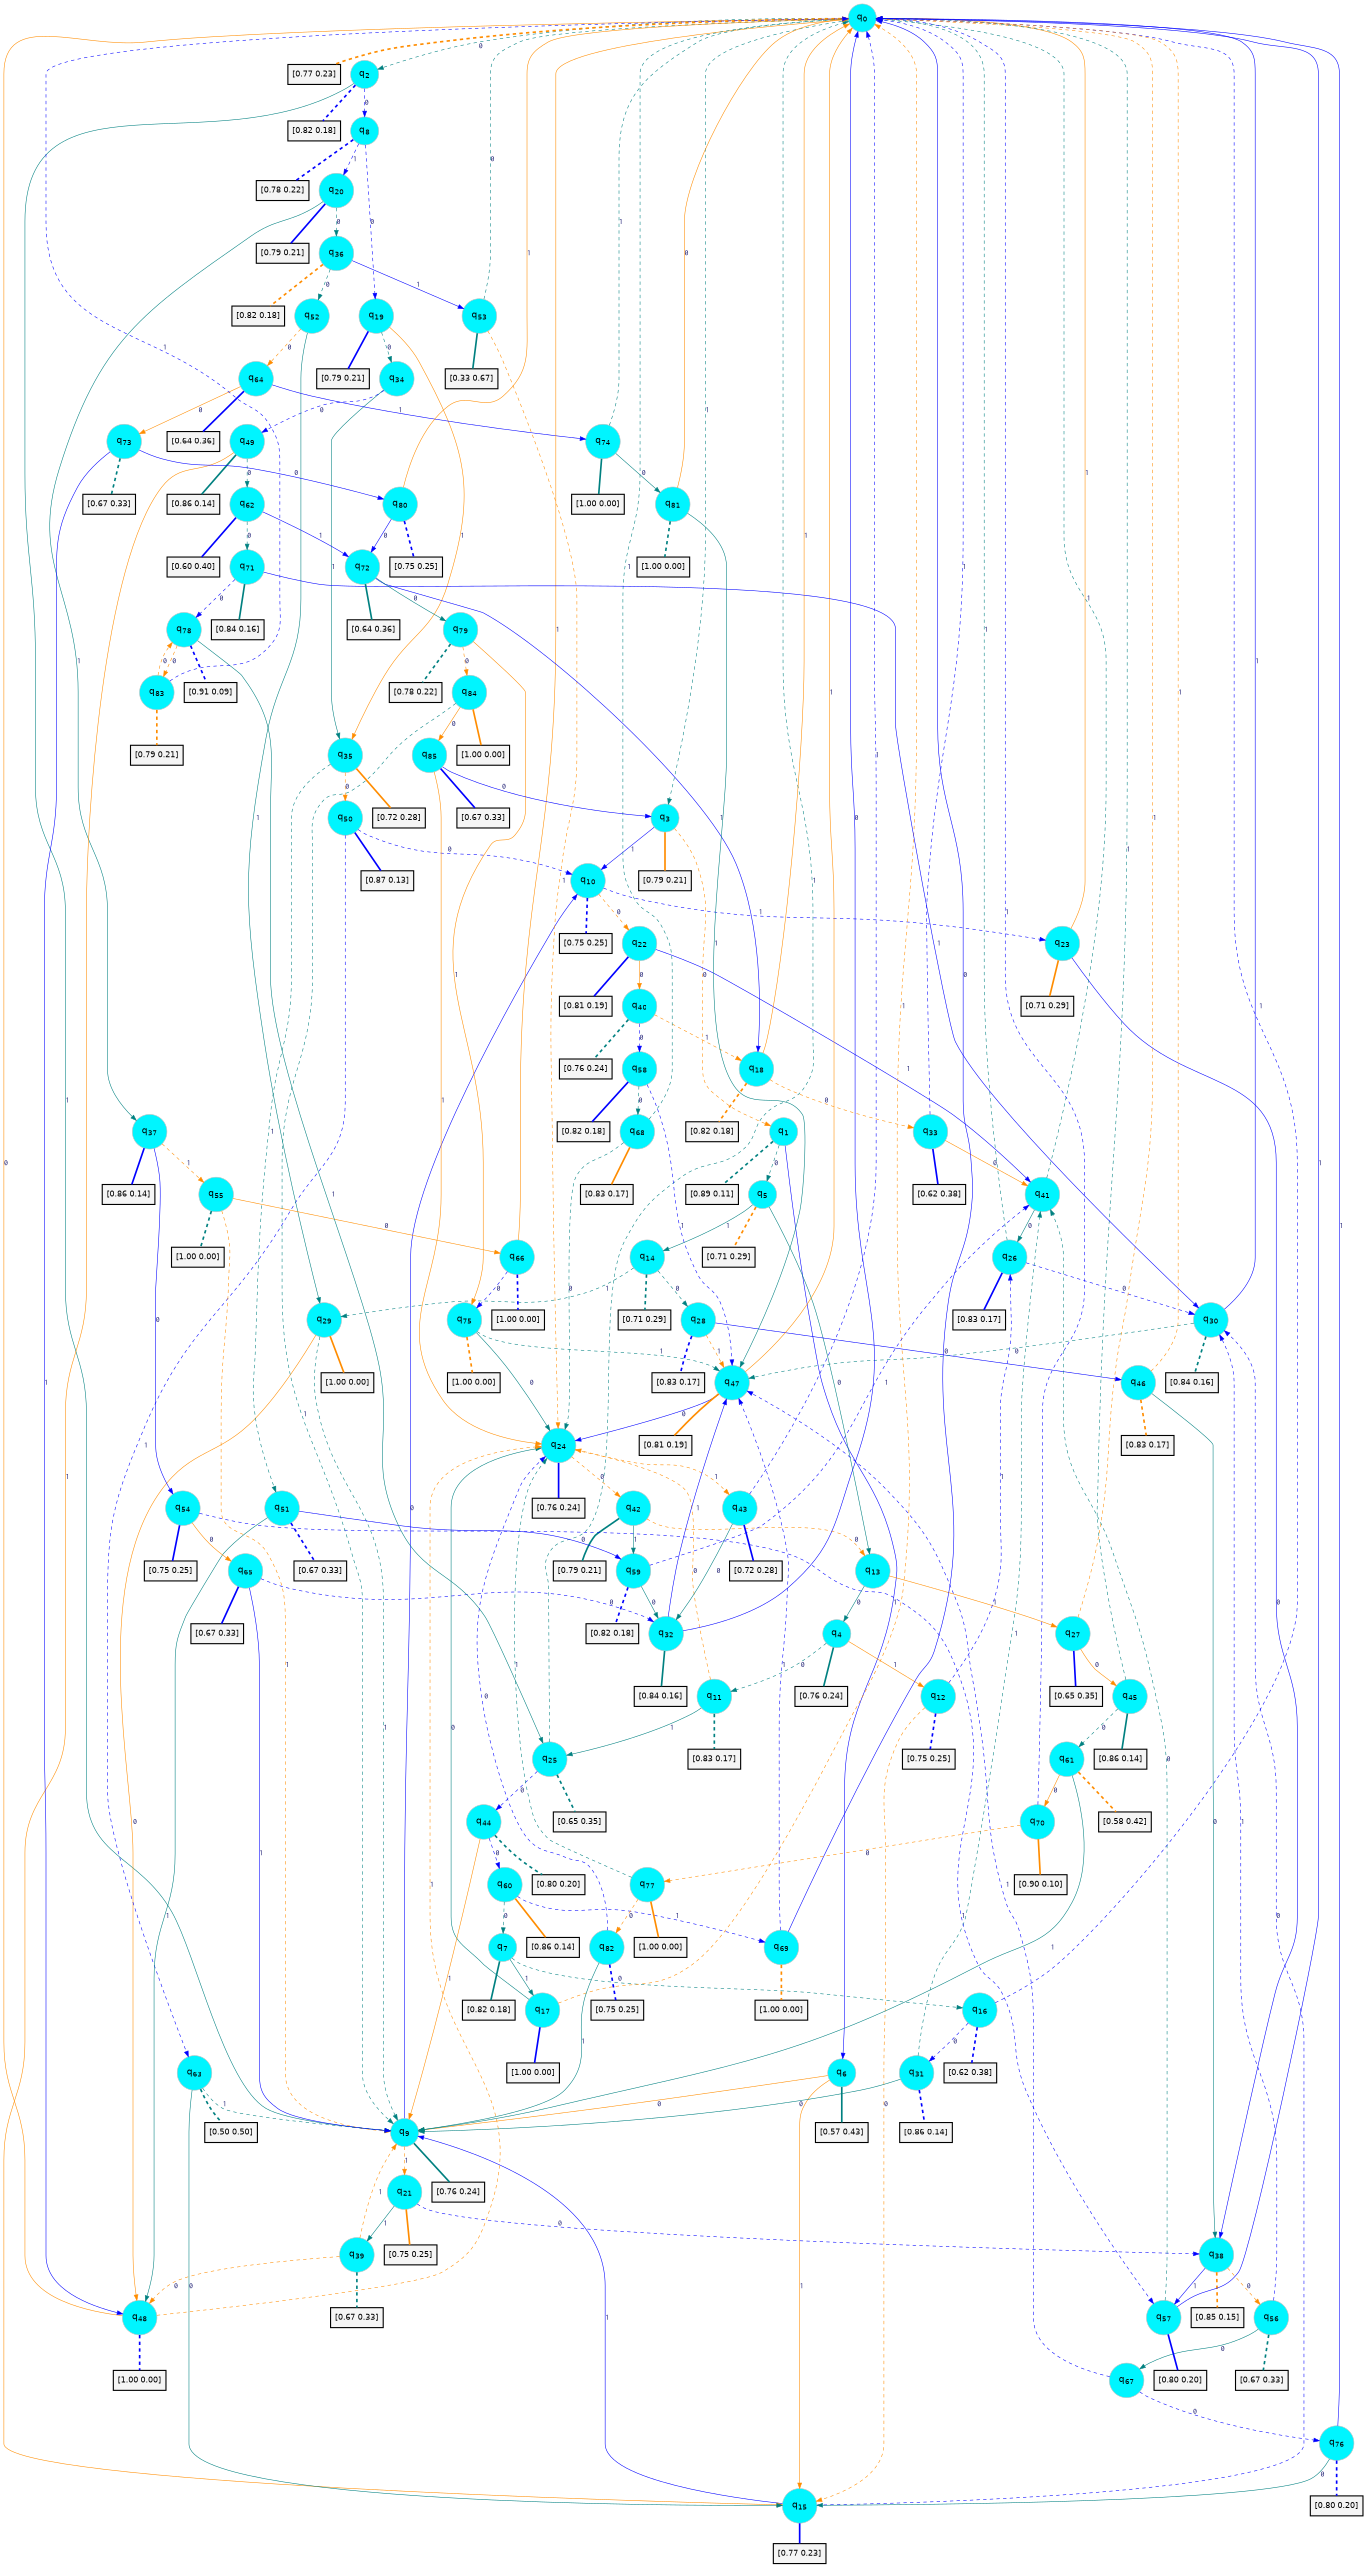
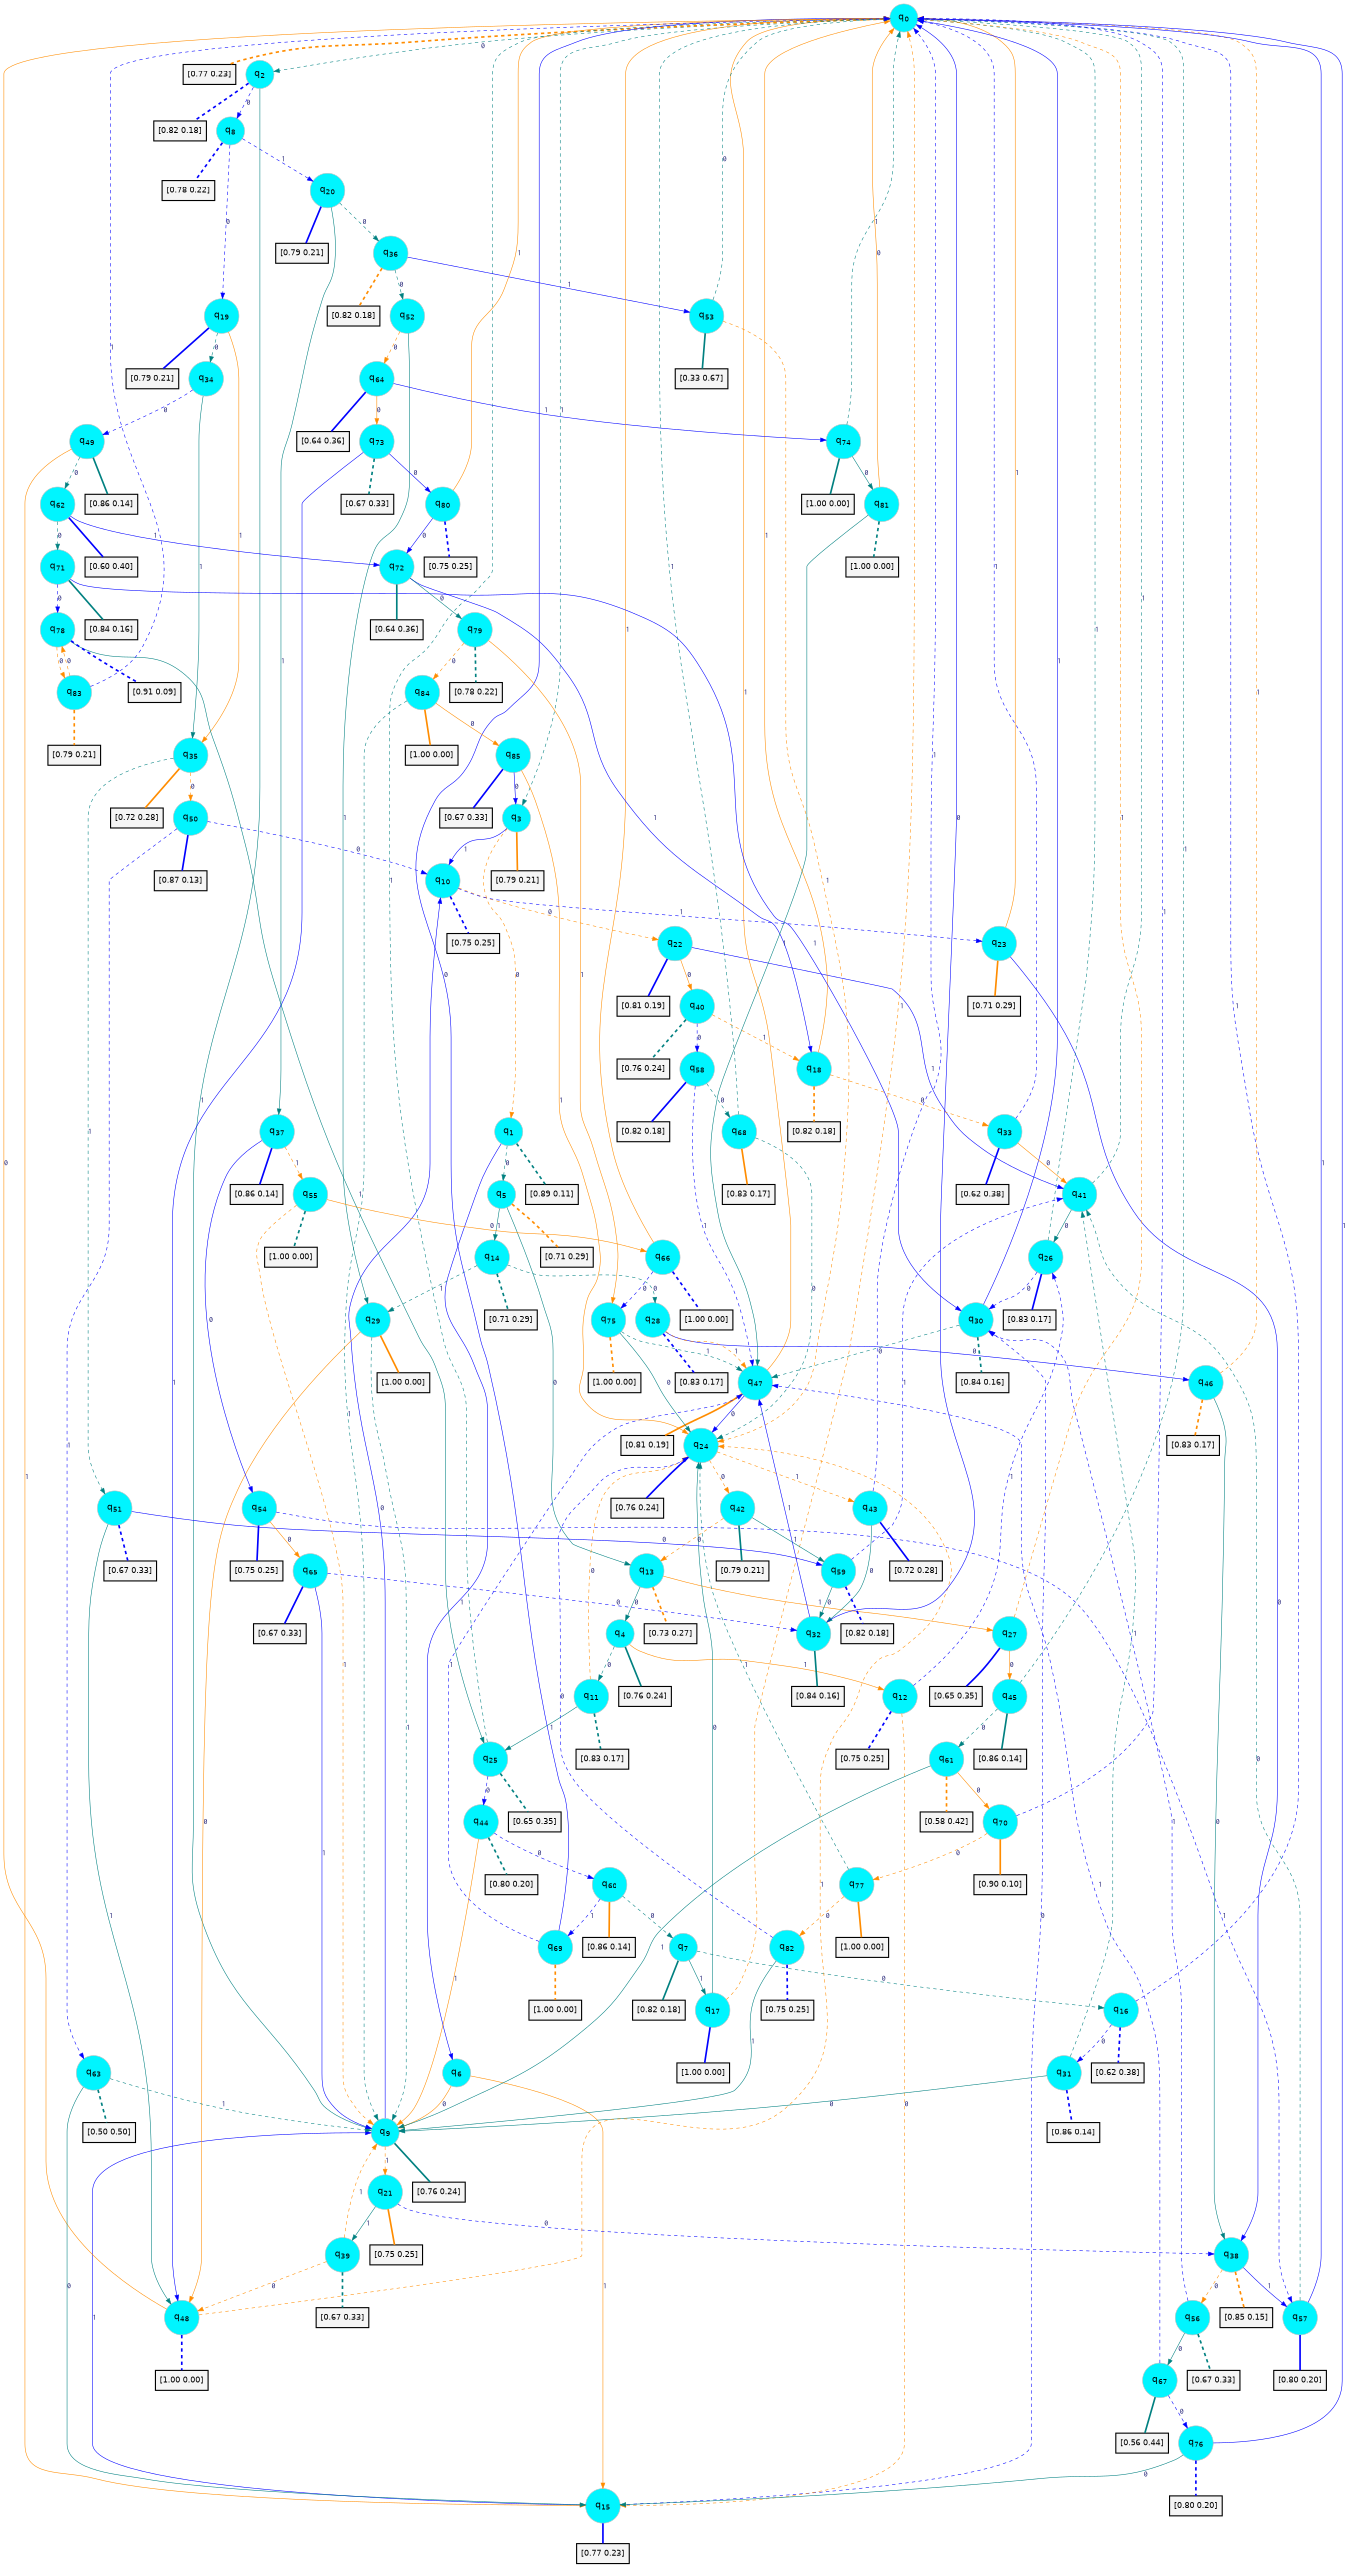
node "[0.73 0.27]": added
node "[0.57 0.43]": removed
node "[0.56 0.44]": added
